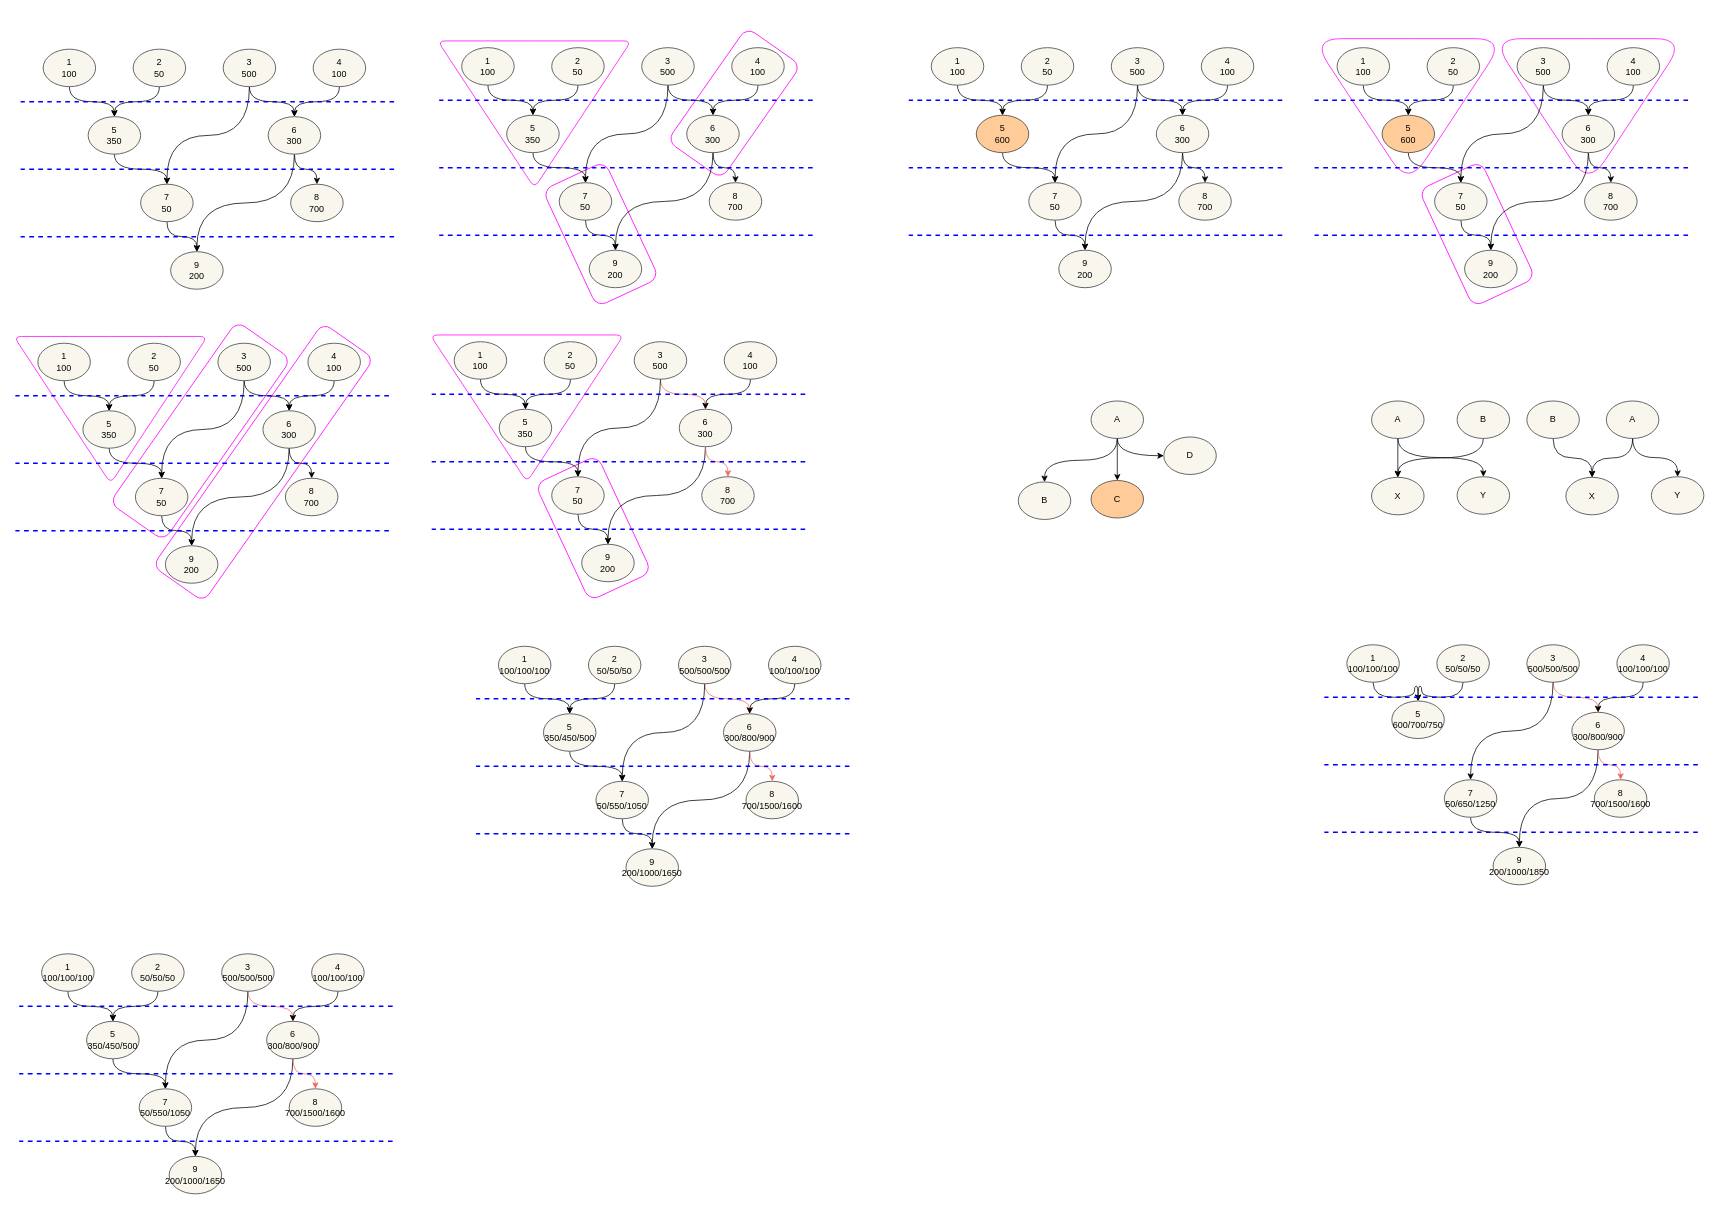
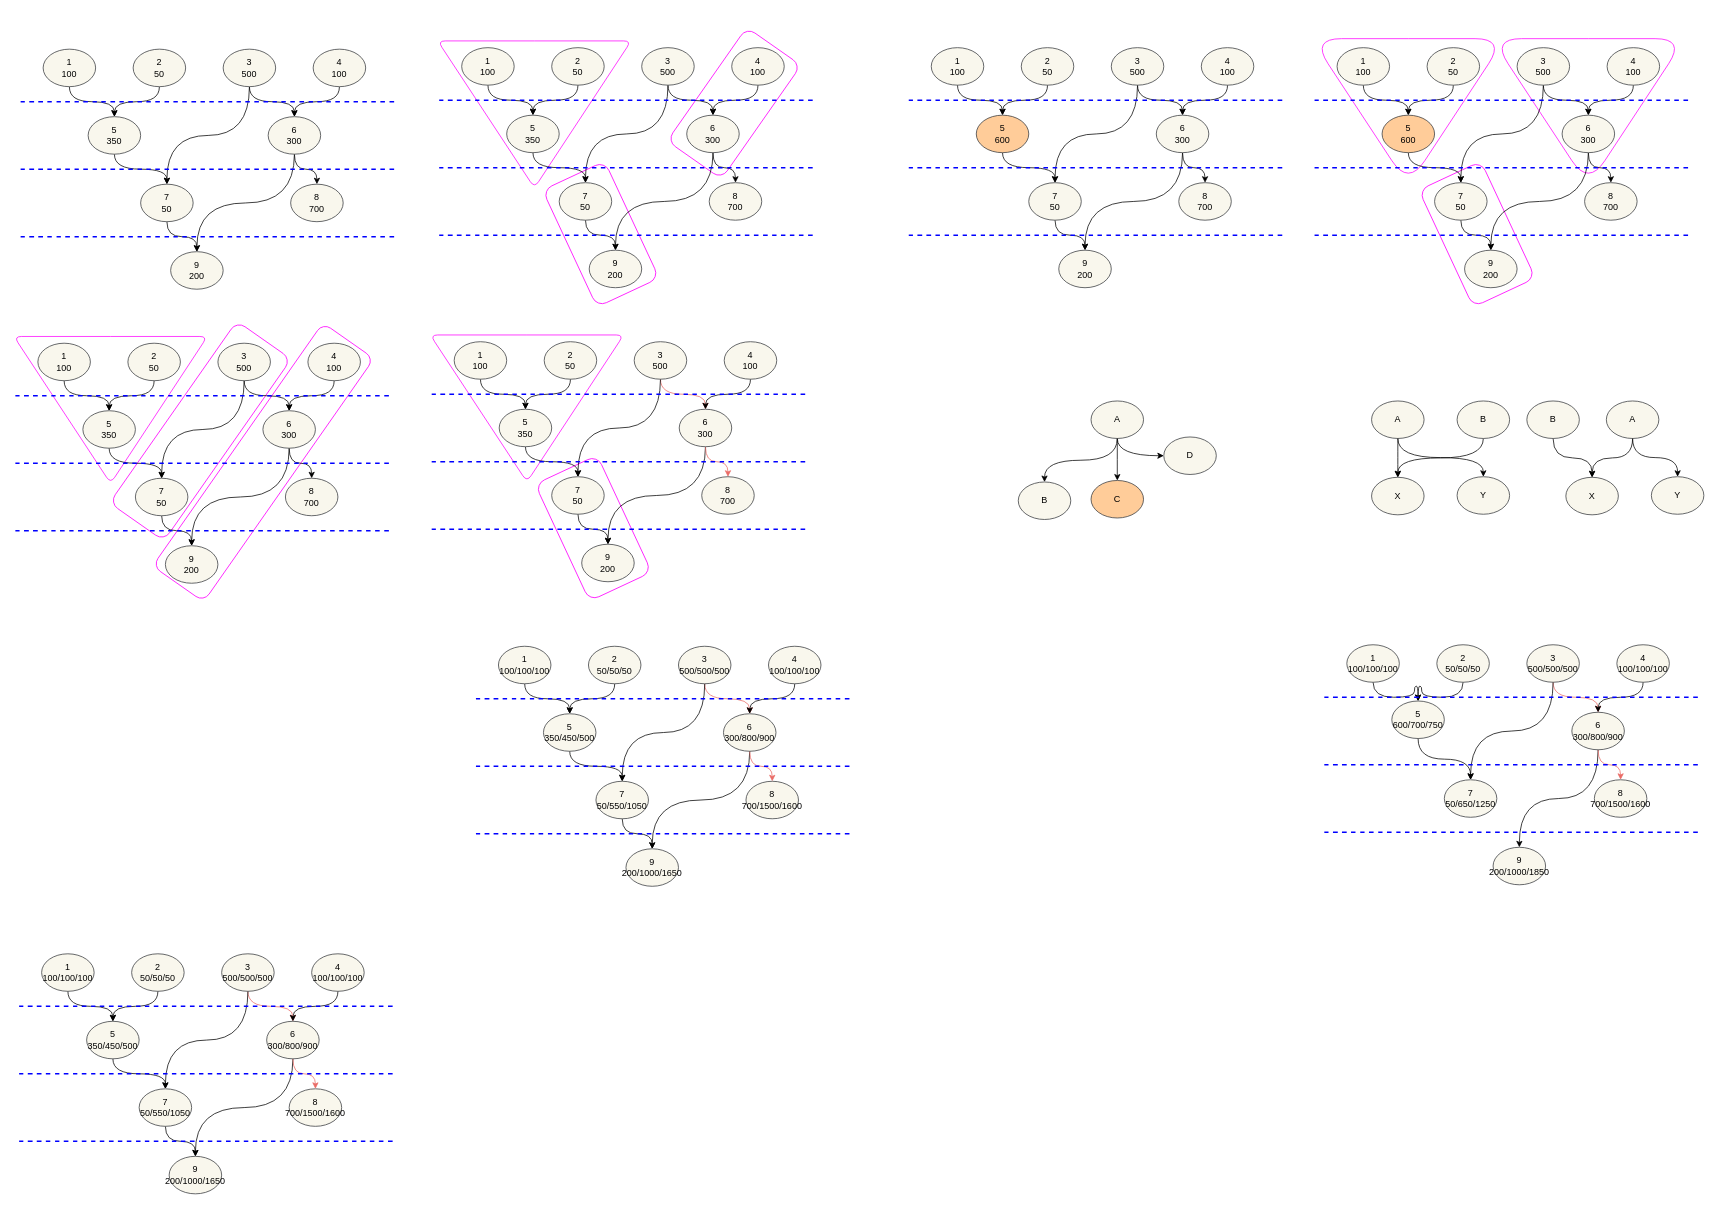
edge "5 600/700/750" -> "7 50/650/1250": added
edge "7 50/650/1250" -> "9 200/1000/1850": removed
